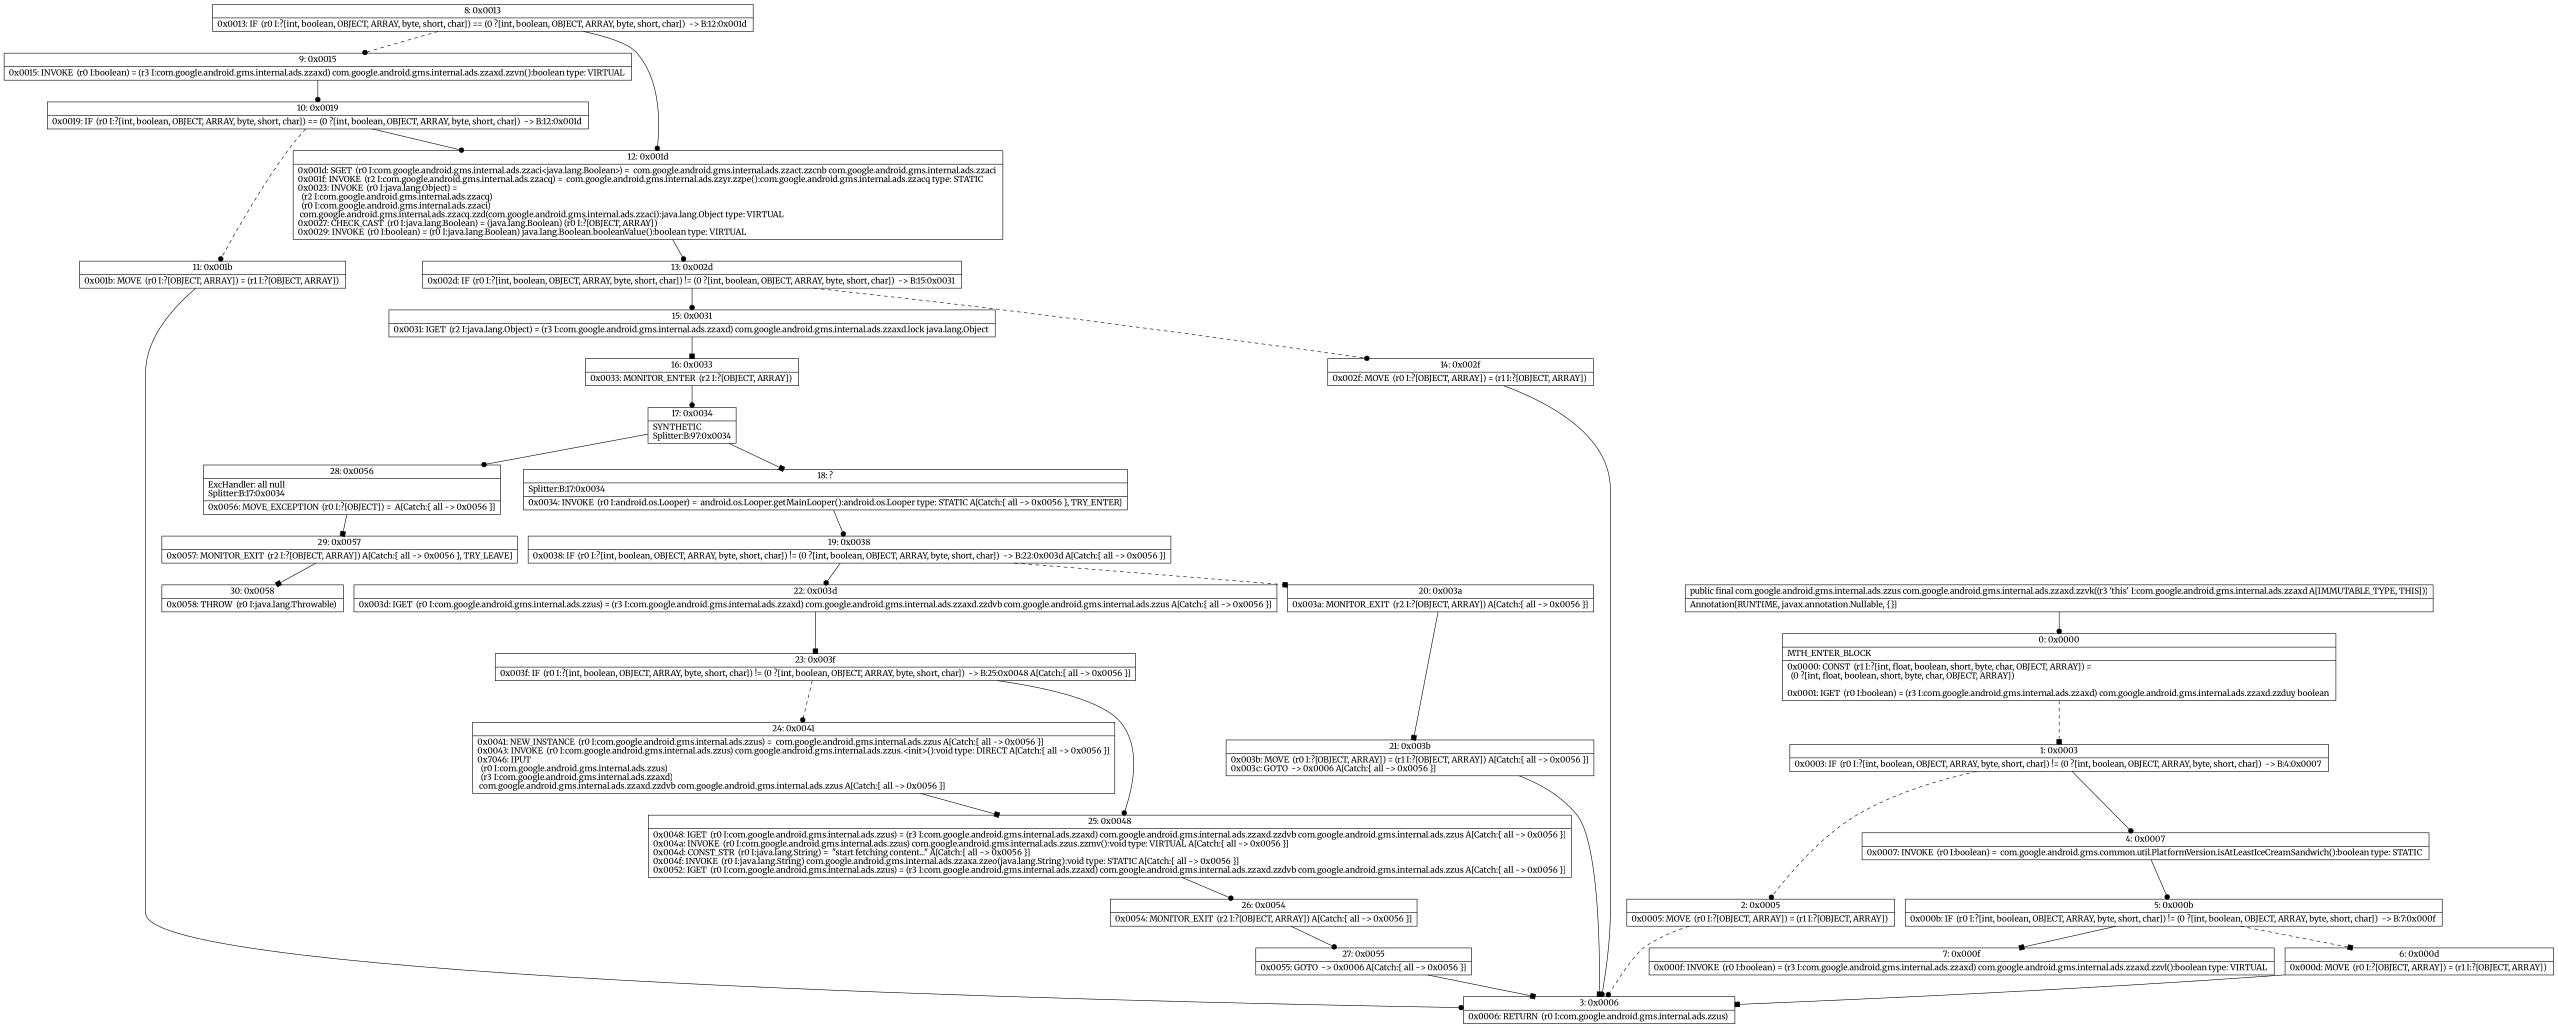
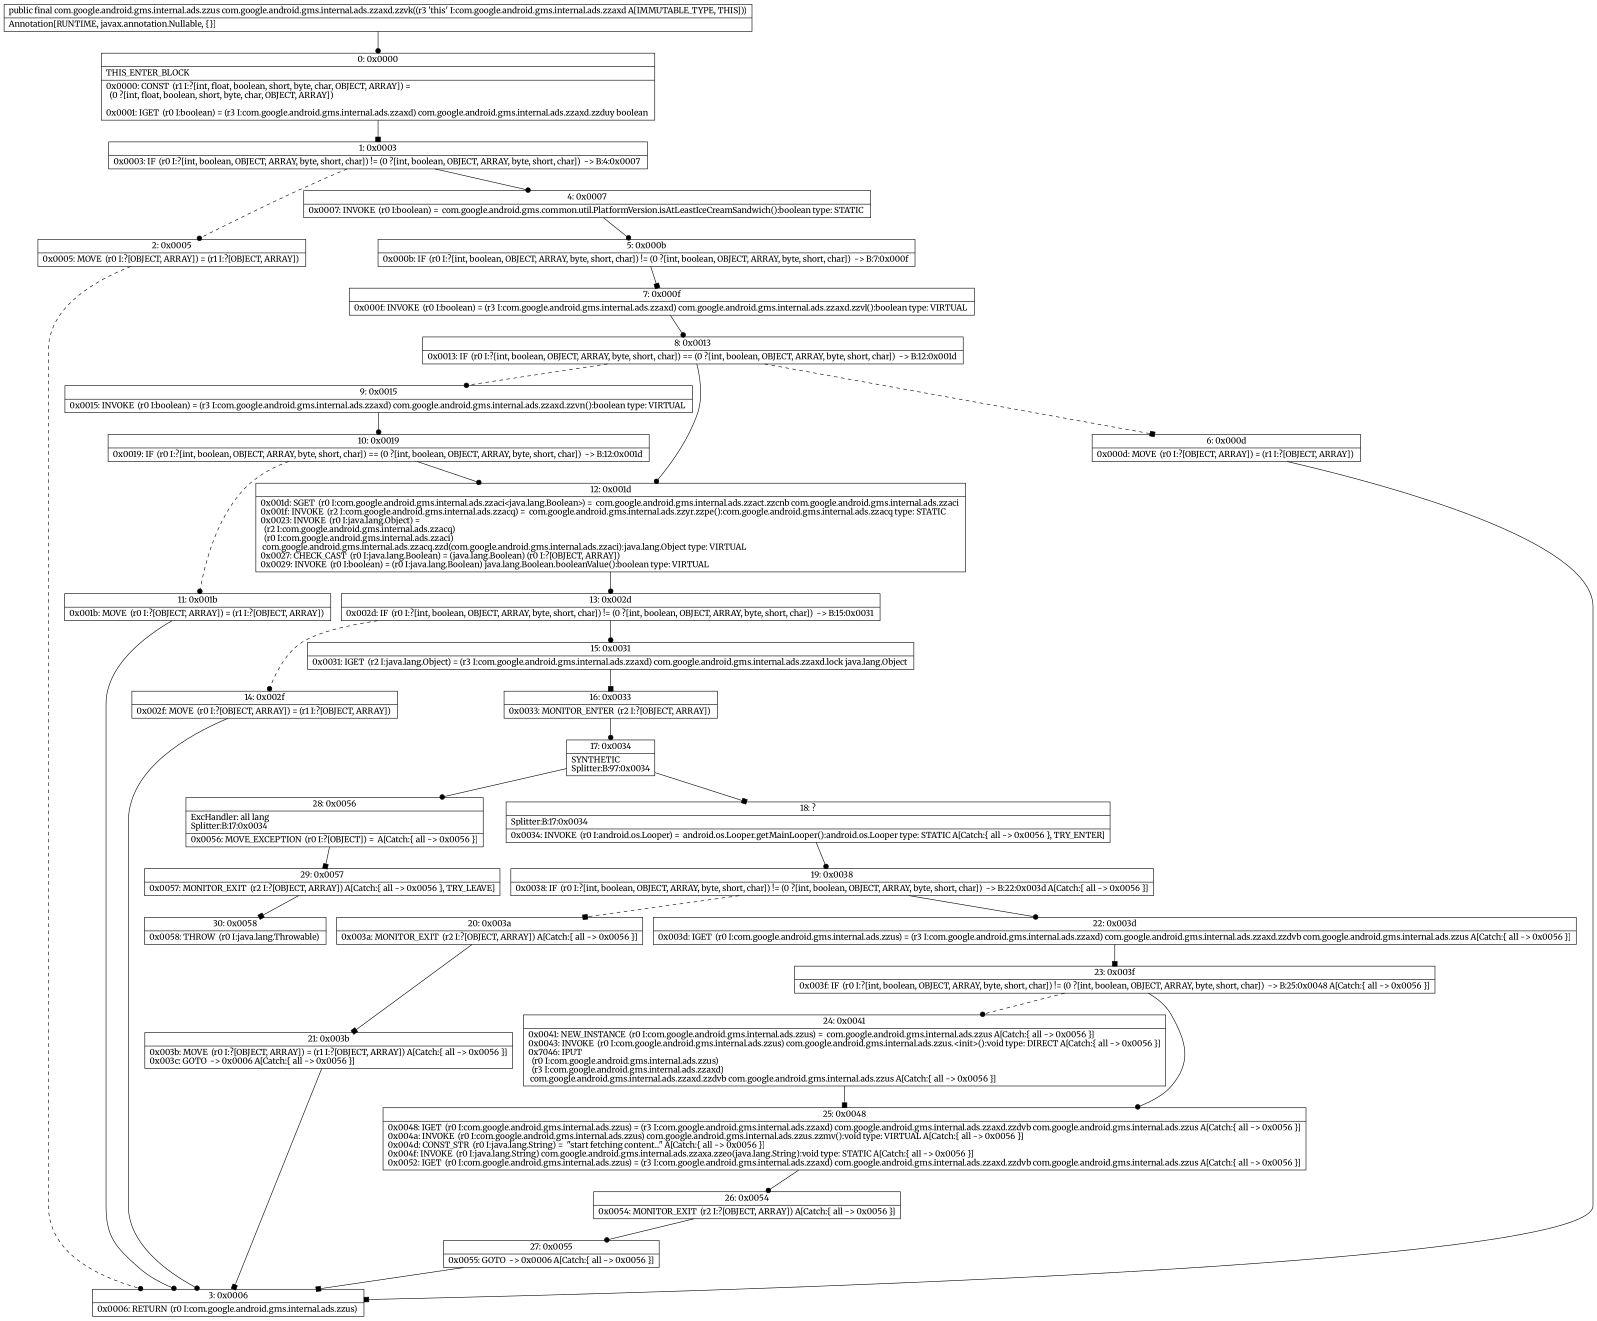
edge "7: 0x000f" -> "8: 0x0013": added
node "28: 0x0056": text "ExcHandler: all null" -> "ExcHandler: all lang"
node "0: 0x0000": text "MTH_ENTER_BLOCK" -> "THIS_ENTER_BLOCK"
edge "0: 0x0000" -> "1: 0x0003": style dashed -> solid
edge "5: 0x000b" -> "6: 0x000d": now "8: 0x0013" -> "6: 0x000d"
